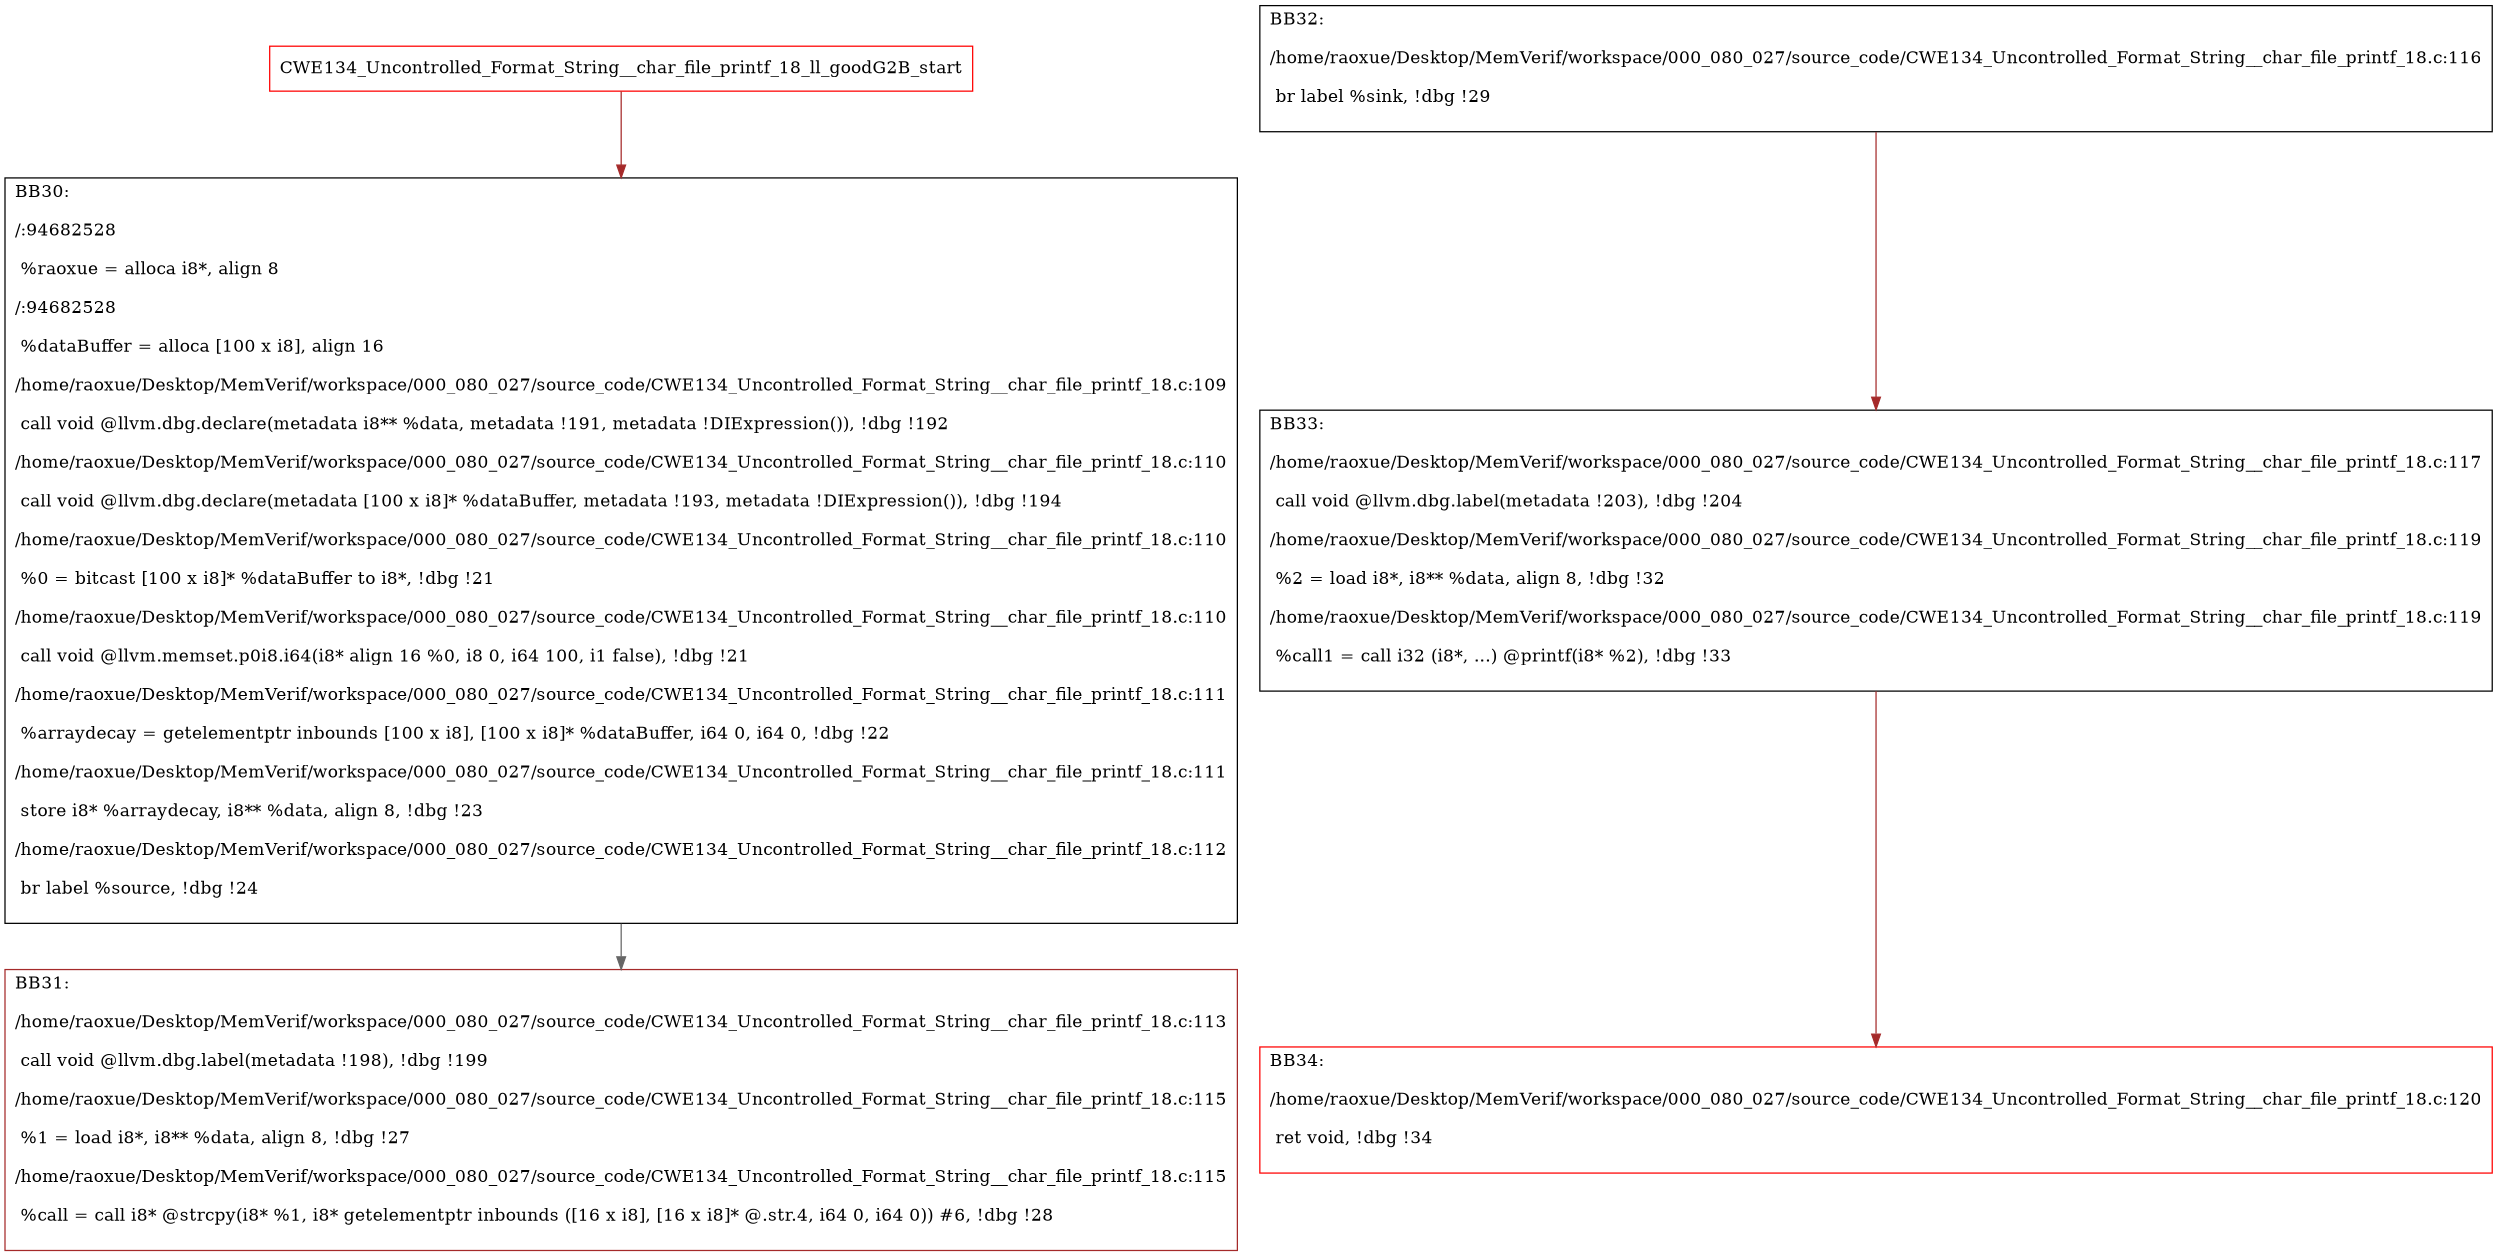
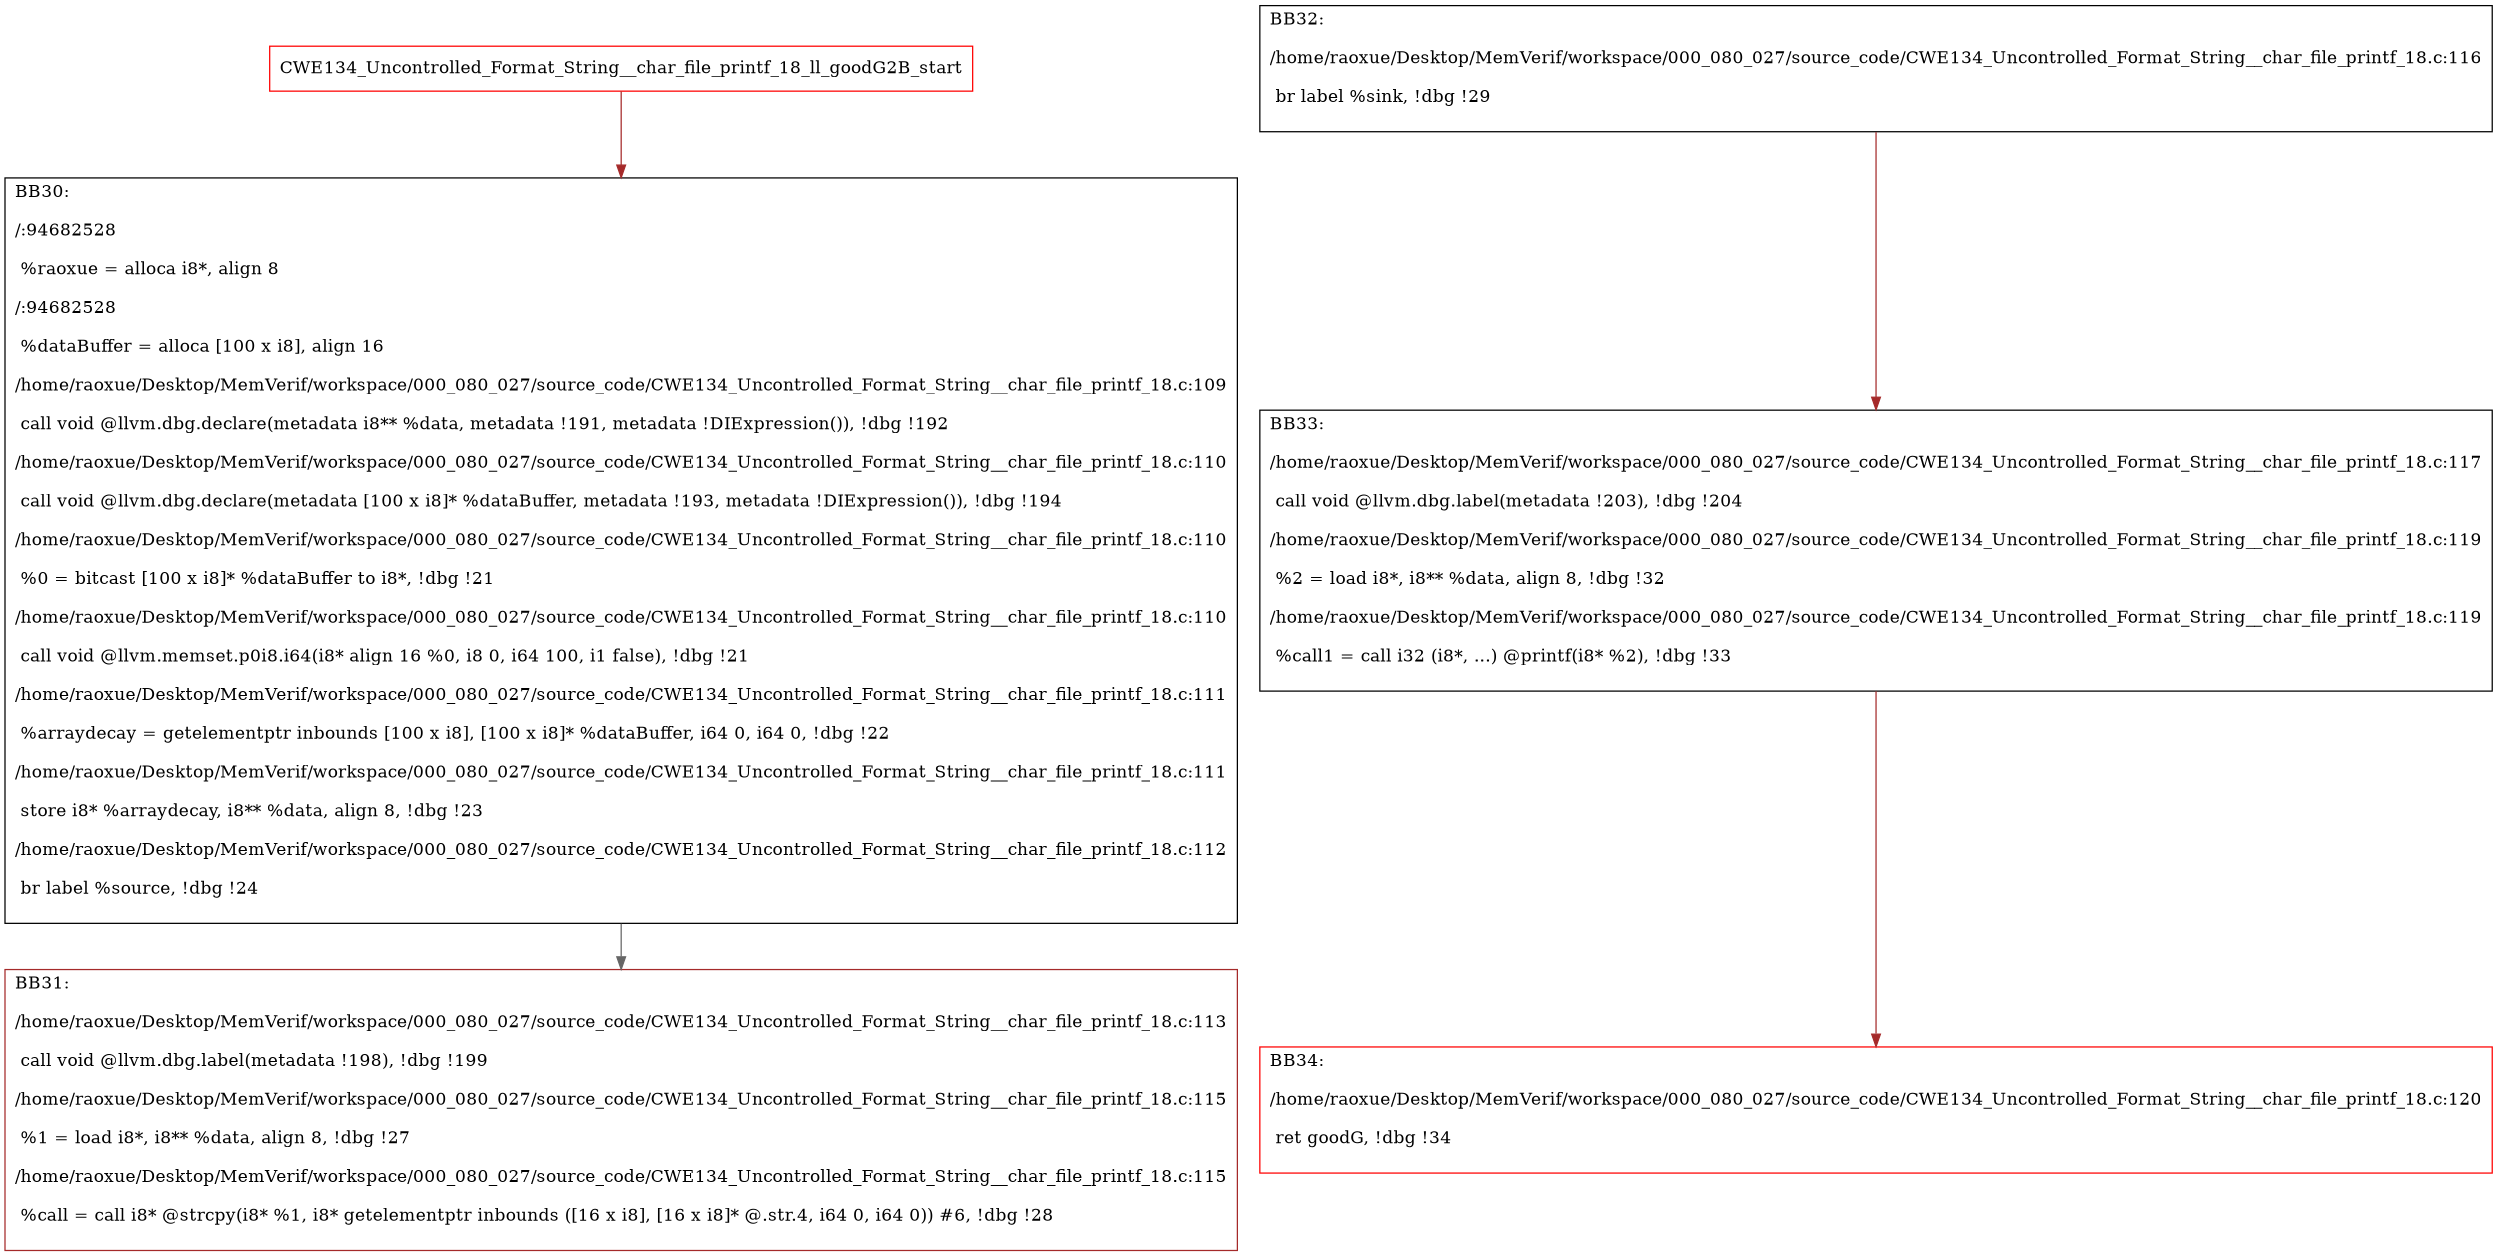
node "BB34:": text "ret void, !dbg !34" -> "ret goodG, !dbg !34"
